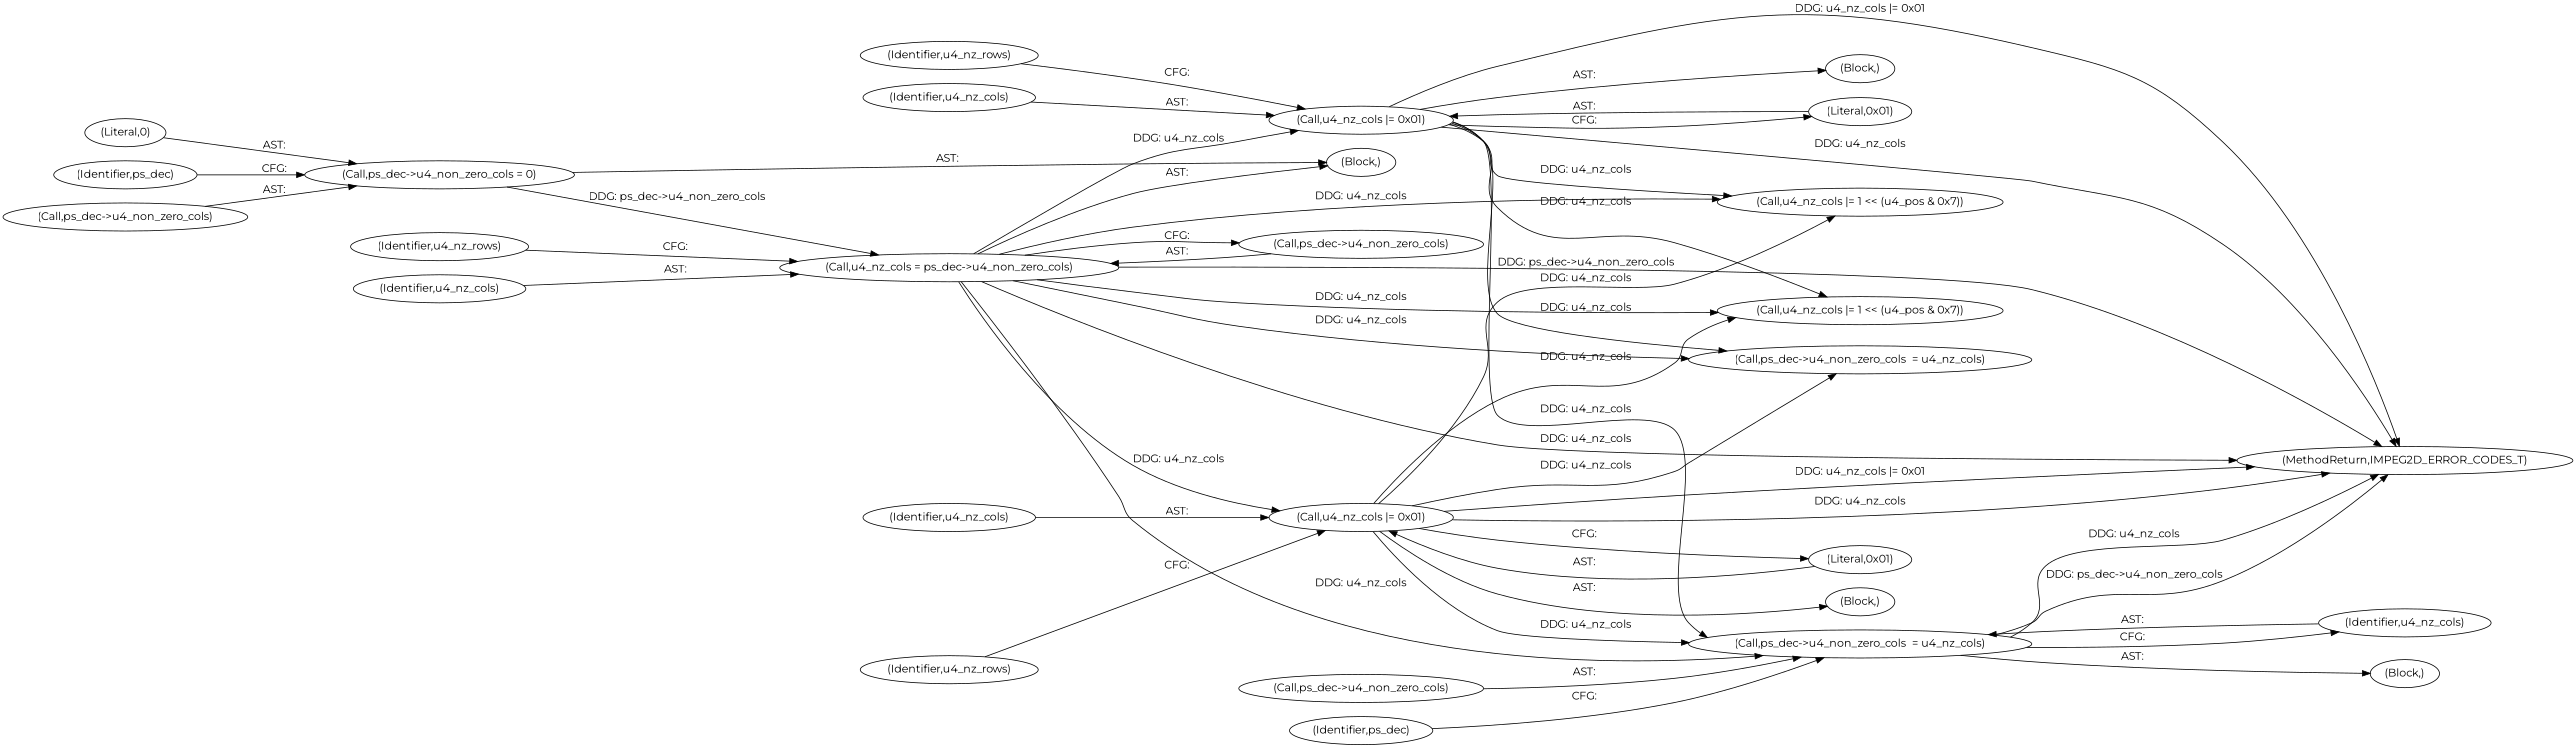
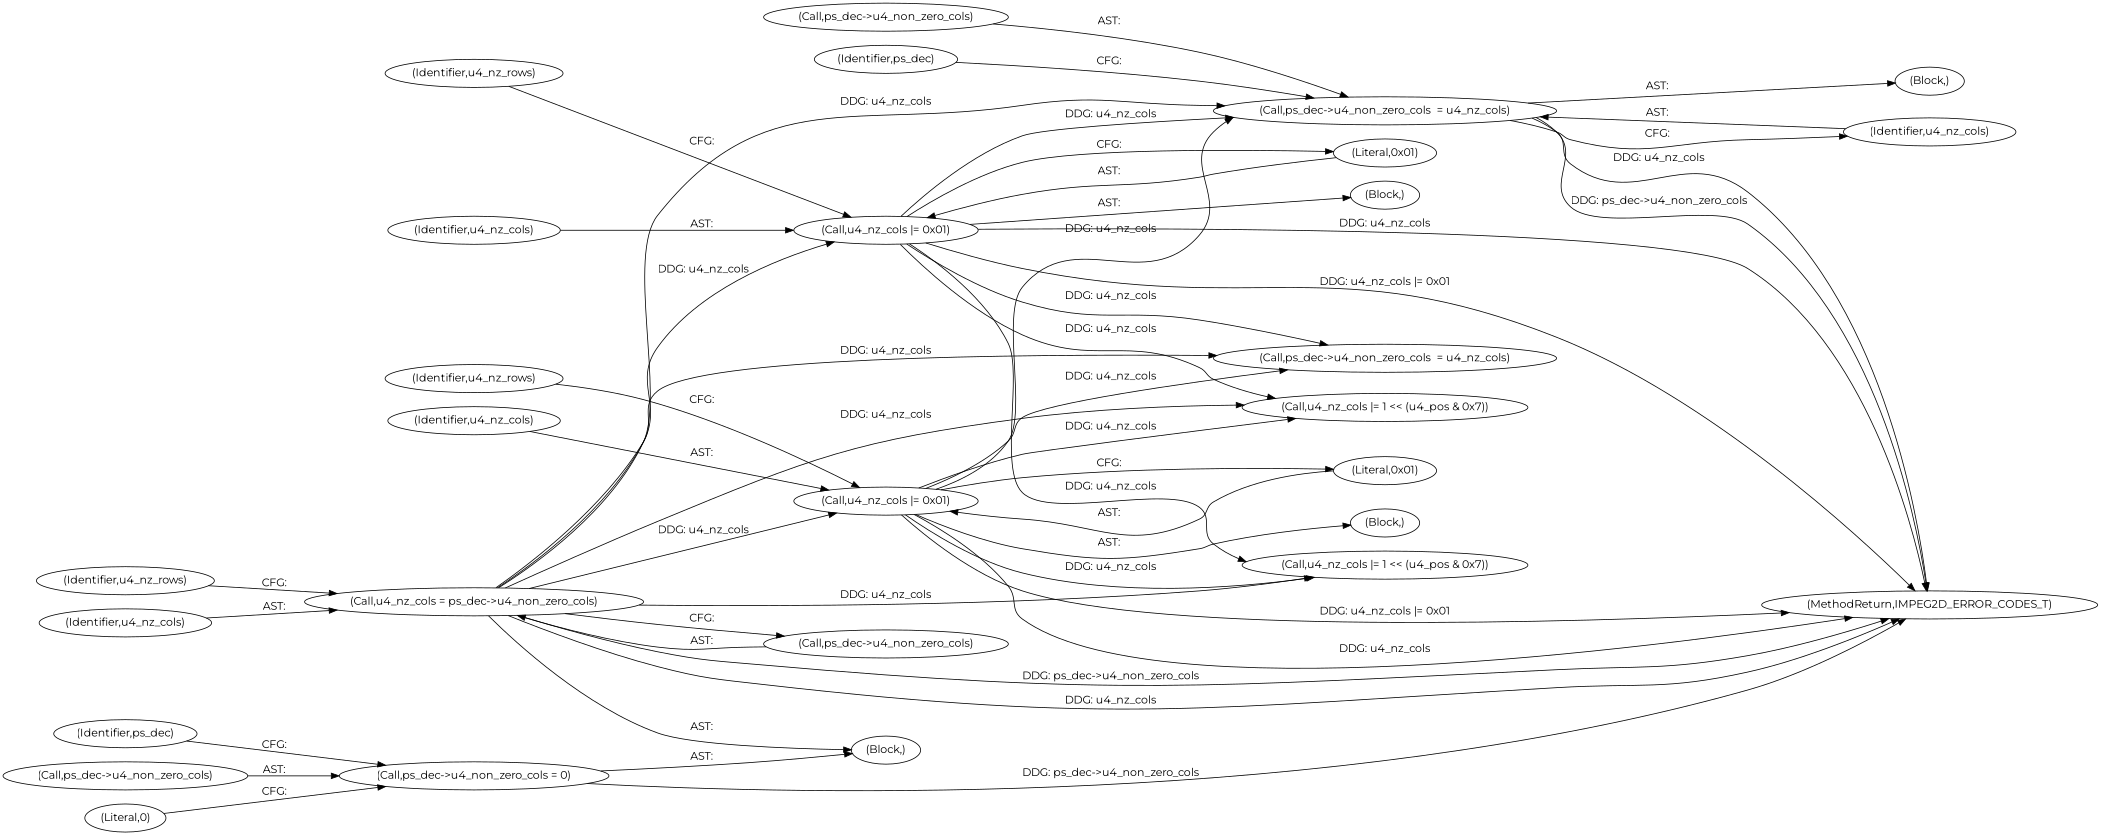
edge "(Literal,0)" -> "(Call,ps_dec->u4_non_zero_cols = 0)": label "AST: " -> "CFG: "
edge "(Call,ps_dec->u4_non_zero_cols = 0)" -> "(Call,u4_nz_cols = ps_dec->u4_non_zero_cols)": now "(Call,ps_dec->u4_non_zero_cols = 0)" -> "(MethodReturn,IMPEG2D_ERROR_CODES_T)"
